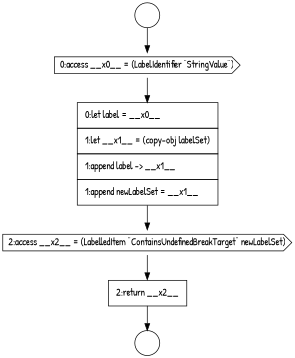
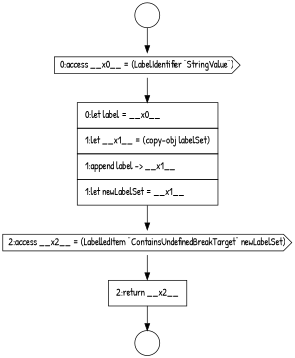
node "0:let label = __x0__": text "1:append newLabelSet = __x1__" -> "1:let newLabelSet = __x1__"
